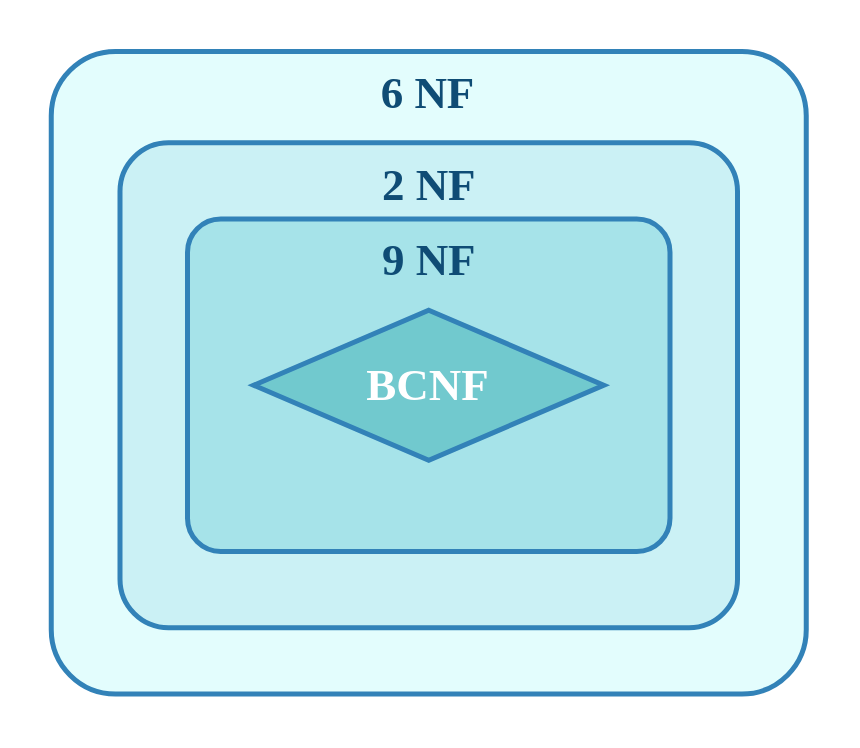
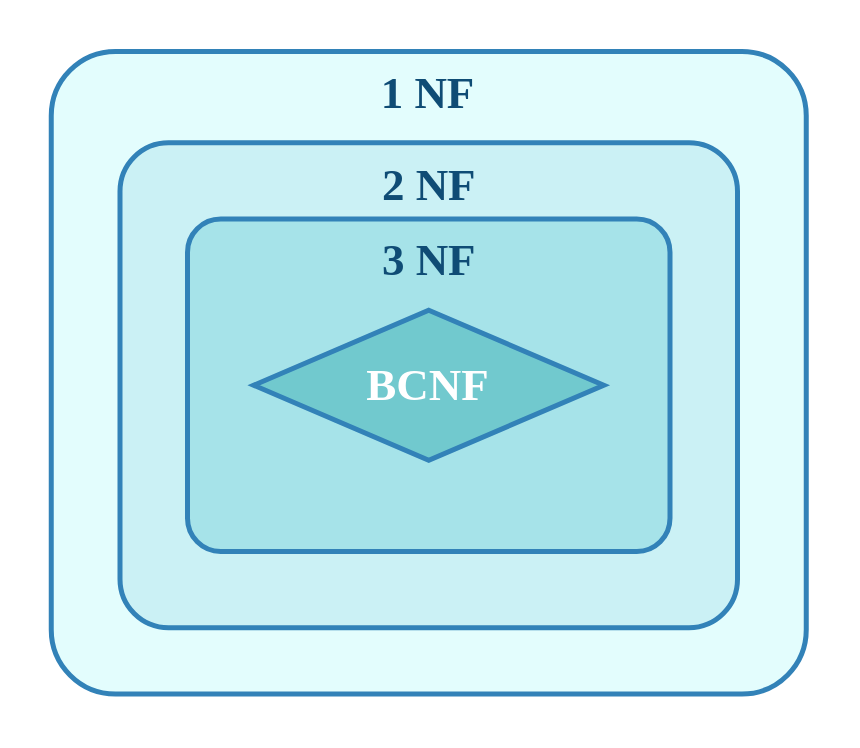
node "6 NF": label "6 NF" -> "1 NF"
node "9 NF": label "9 NF" -> "3 NF"
